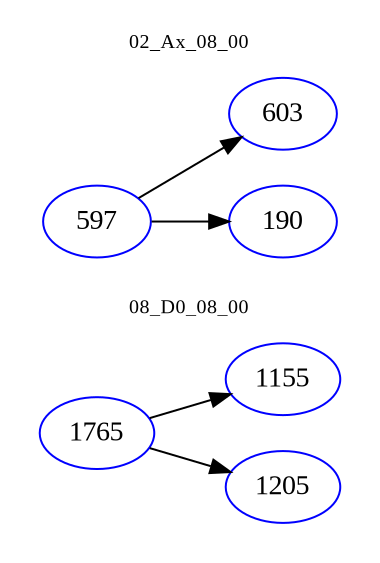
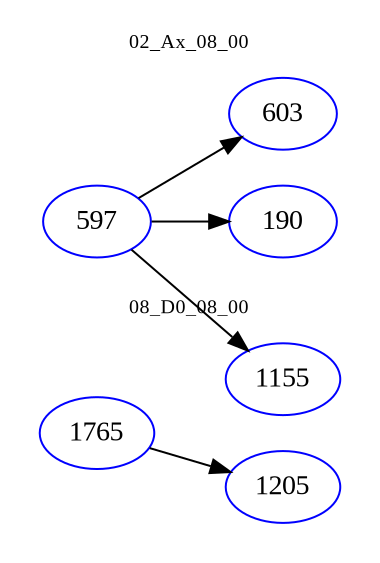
edge "1765" -> "1155": now "597" -> "1155"
